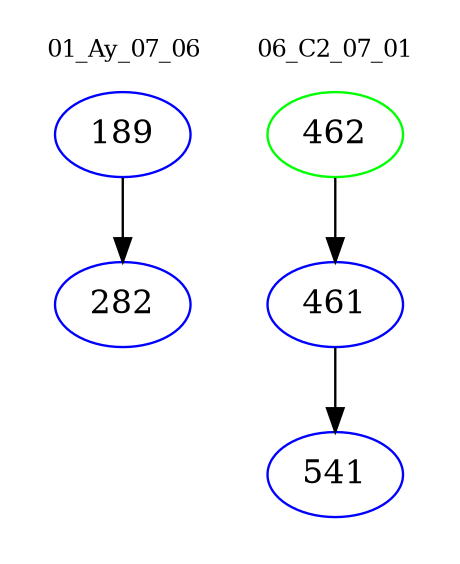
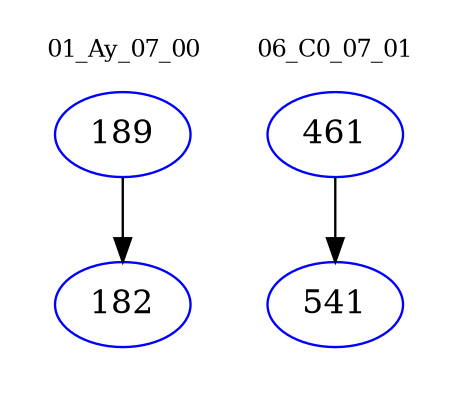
cluster "01_Ay_07_06": label "01_Ay_07_06" -> "01_Ay_07_00"
cluster "06_C2_07_01": label "06_C2_07_01" -> "06_C0_07_01"
node "462": removed
node "282": label "282" -> "182"
